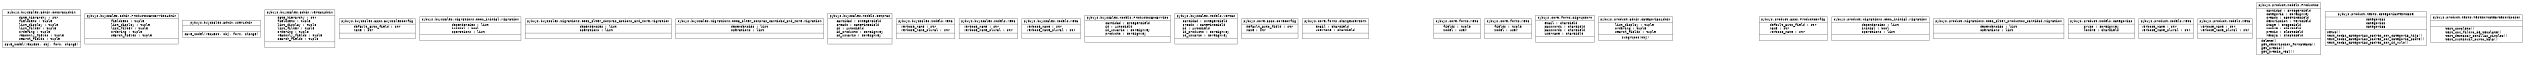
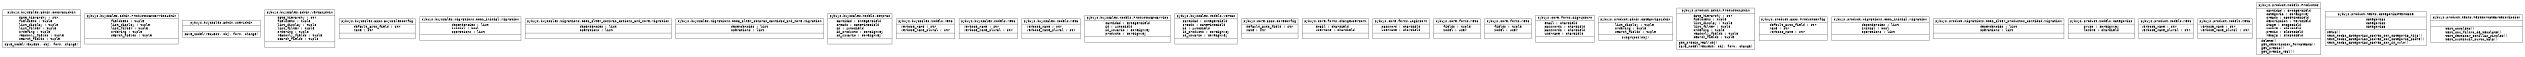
node "pybuys.core.forms.LoginForm": added
node "pybuys.product.admin.ProductosAdmin": added
